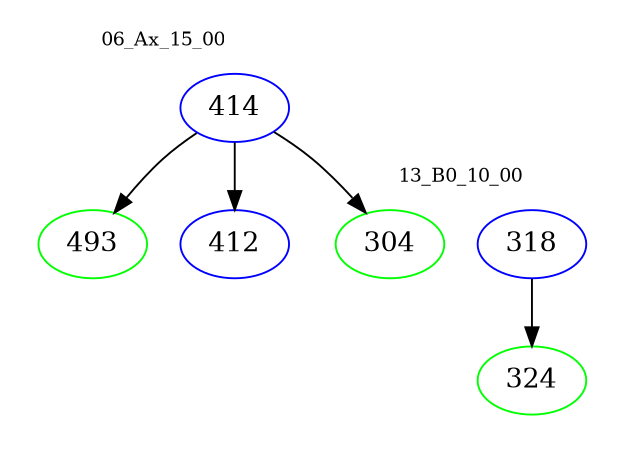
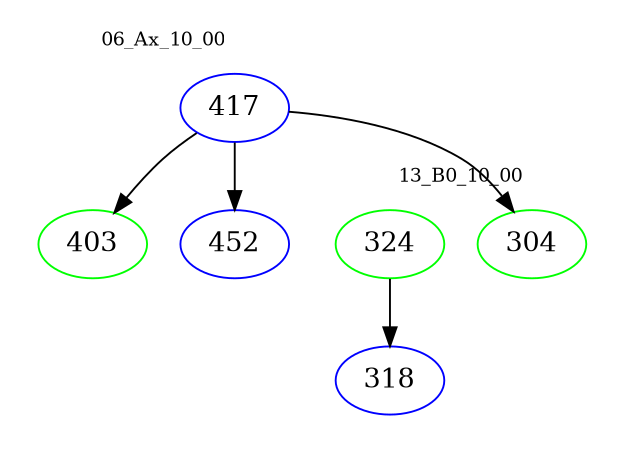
cluster "06_Ax_15_00": label "06_Ax_15_00" -> "06_Ax_10_00"
node "414": label "414" -> "417"
node "493": label "493" -> "403"
node "412": label "412" -> "452"
edge "318" -> "324": reversed
